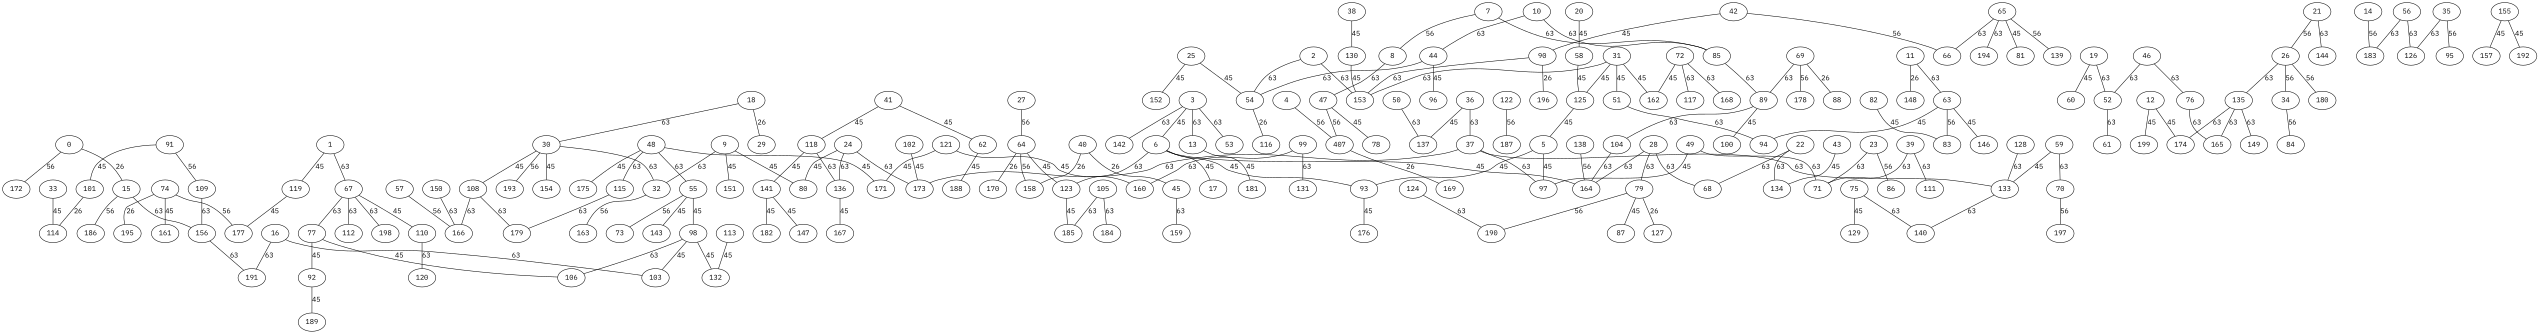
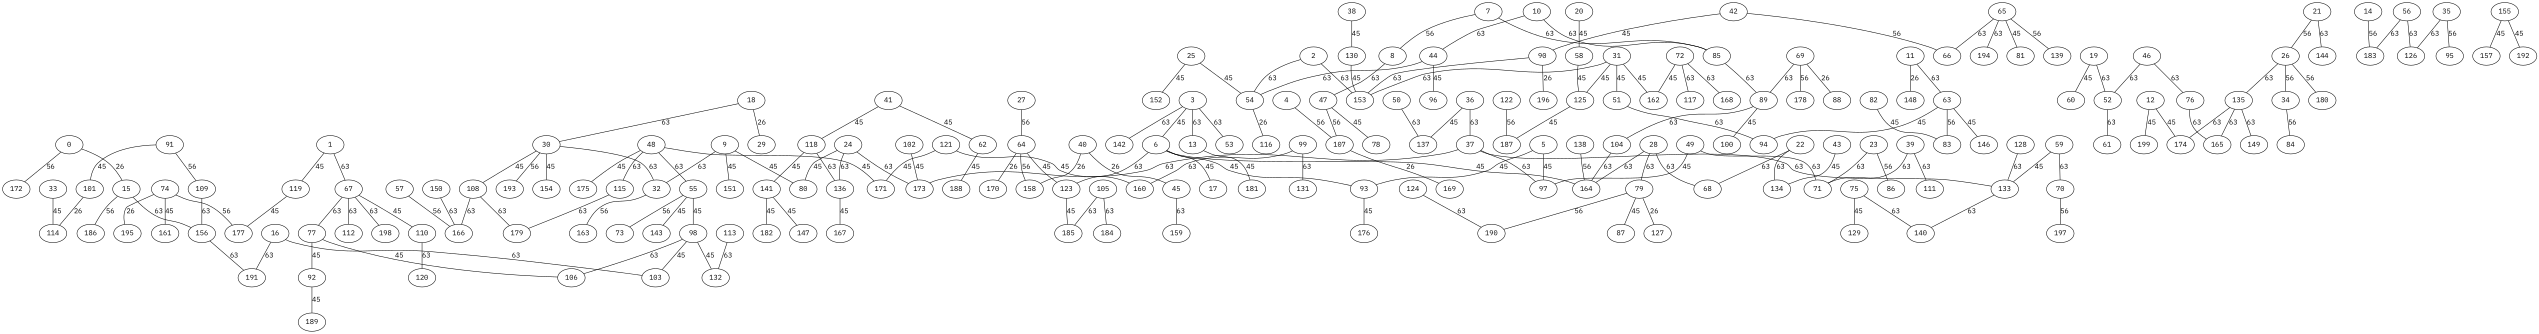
edge "125" -- "5": now "125" -- "187"
node "407": label "407" -> "107"
edge "113" -- "132": label "45" -> "63"
